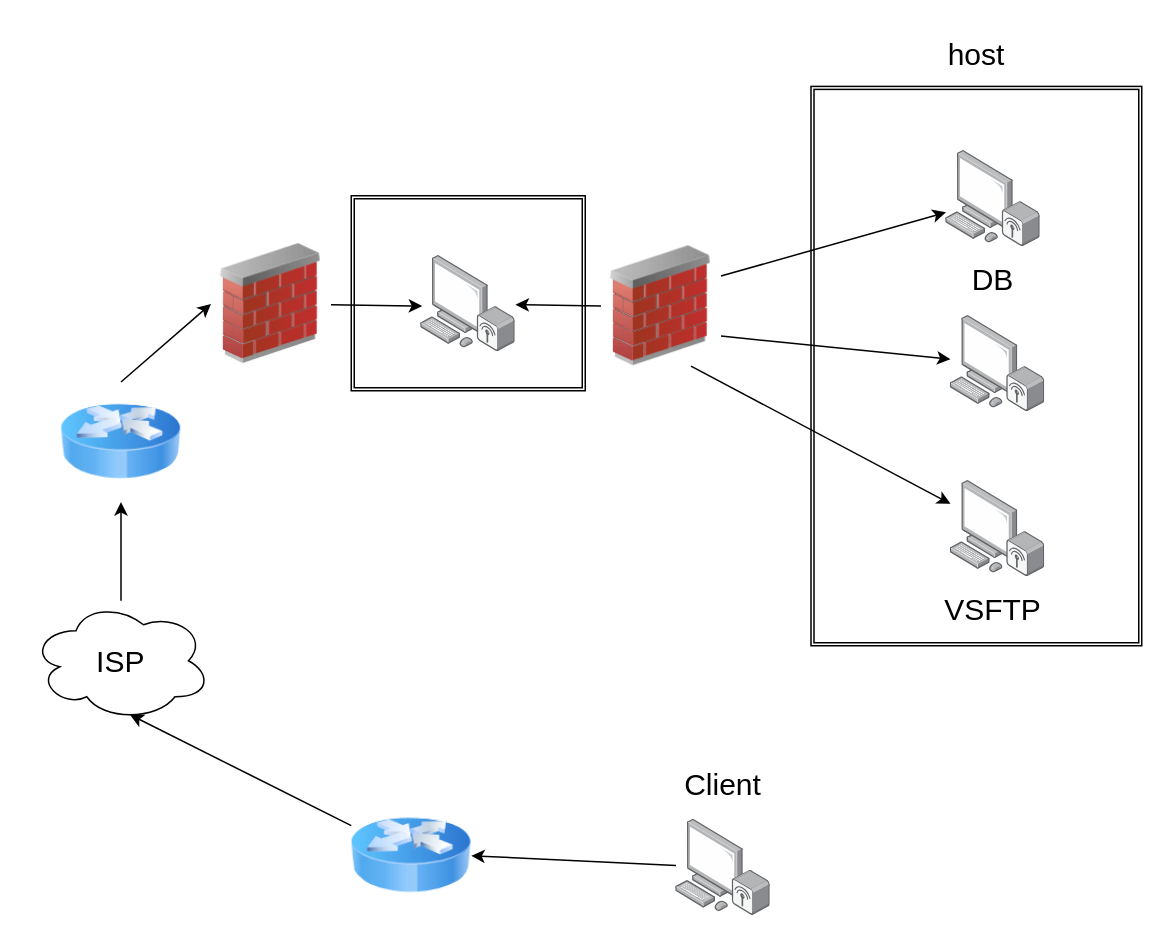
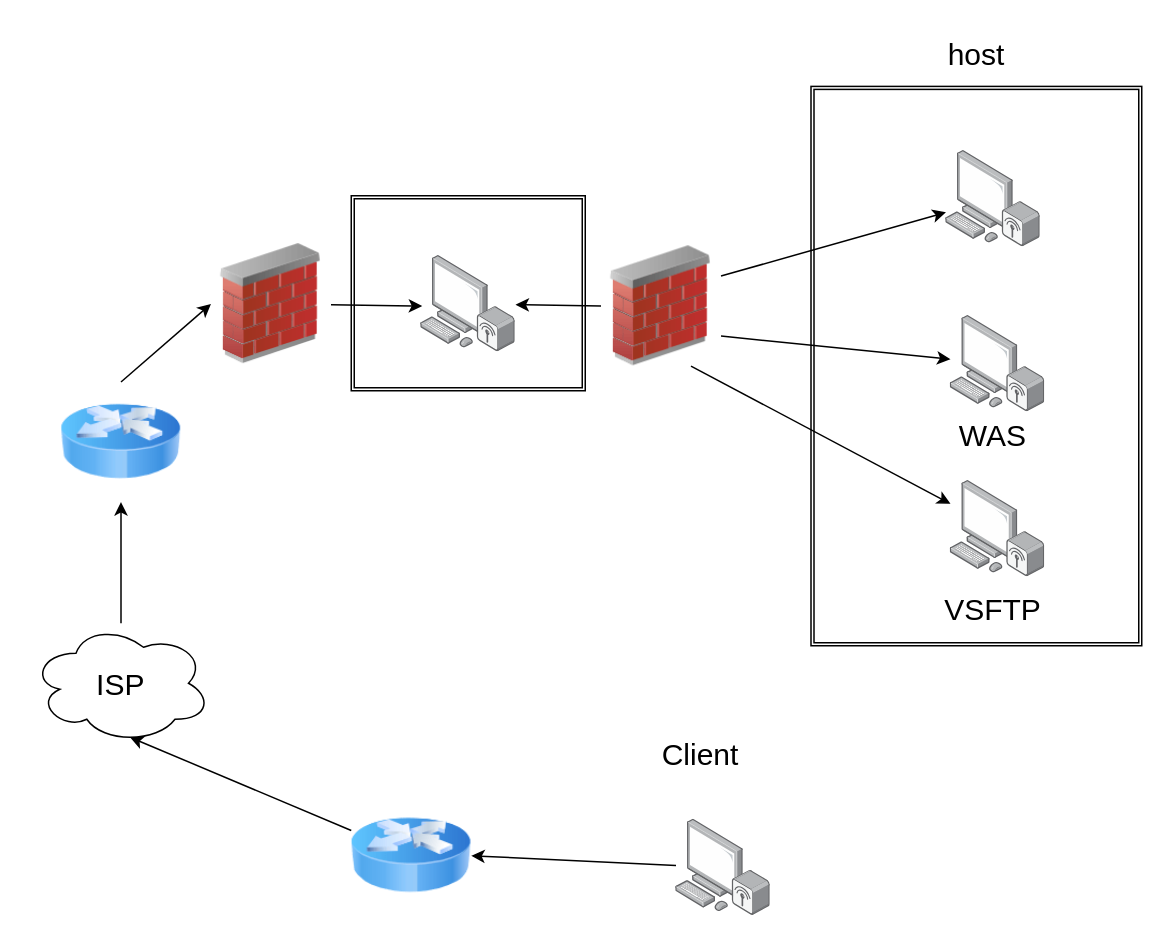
node "DB": removed
node "WAS": added
node "ISP": moved (121, 661) -> (121, 683)
node "Client": moved (723, 784) -> (701, 754)
